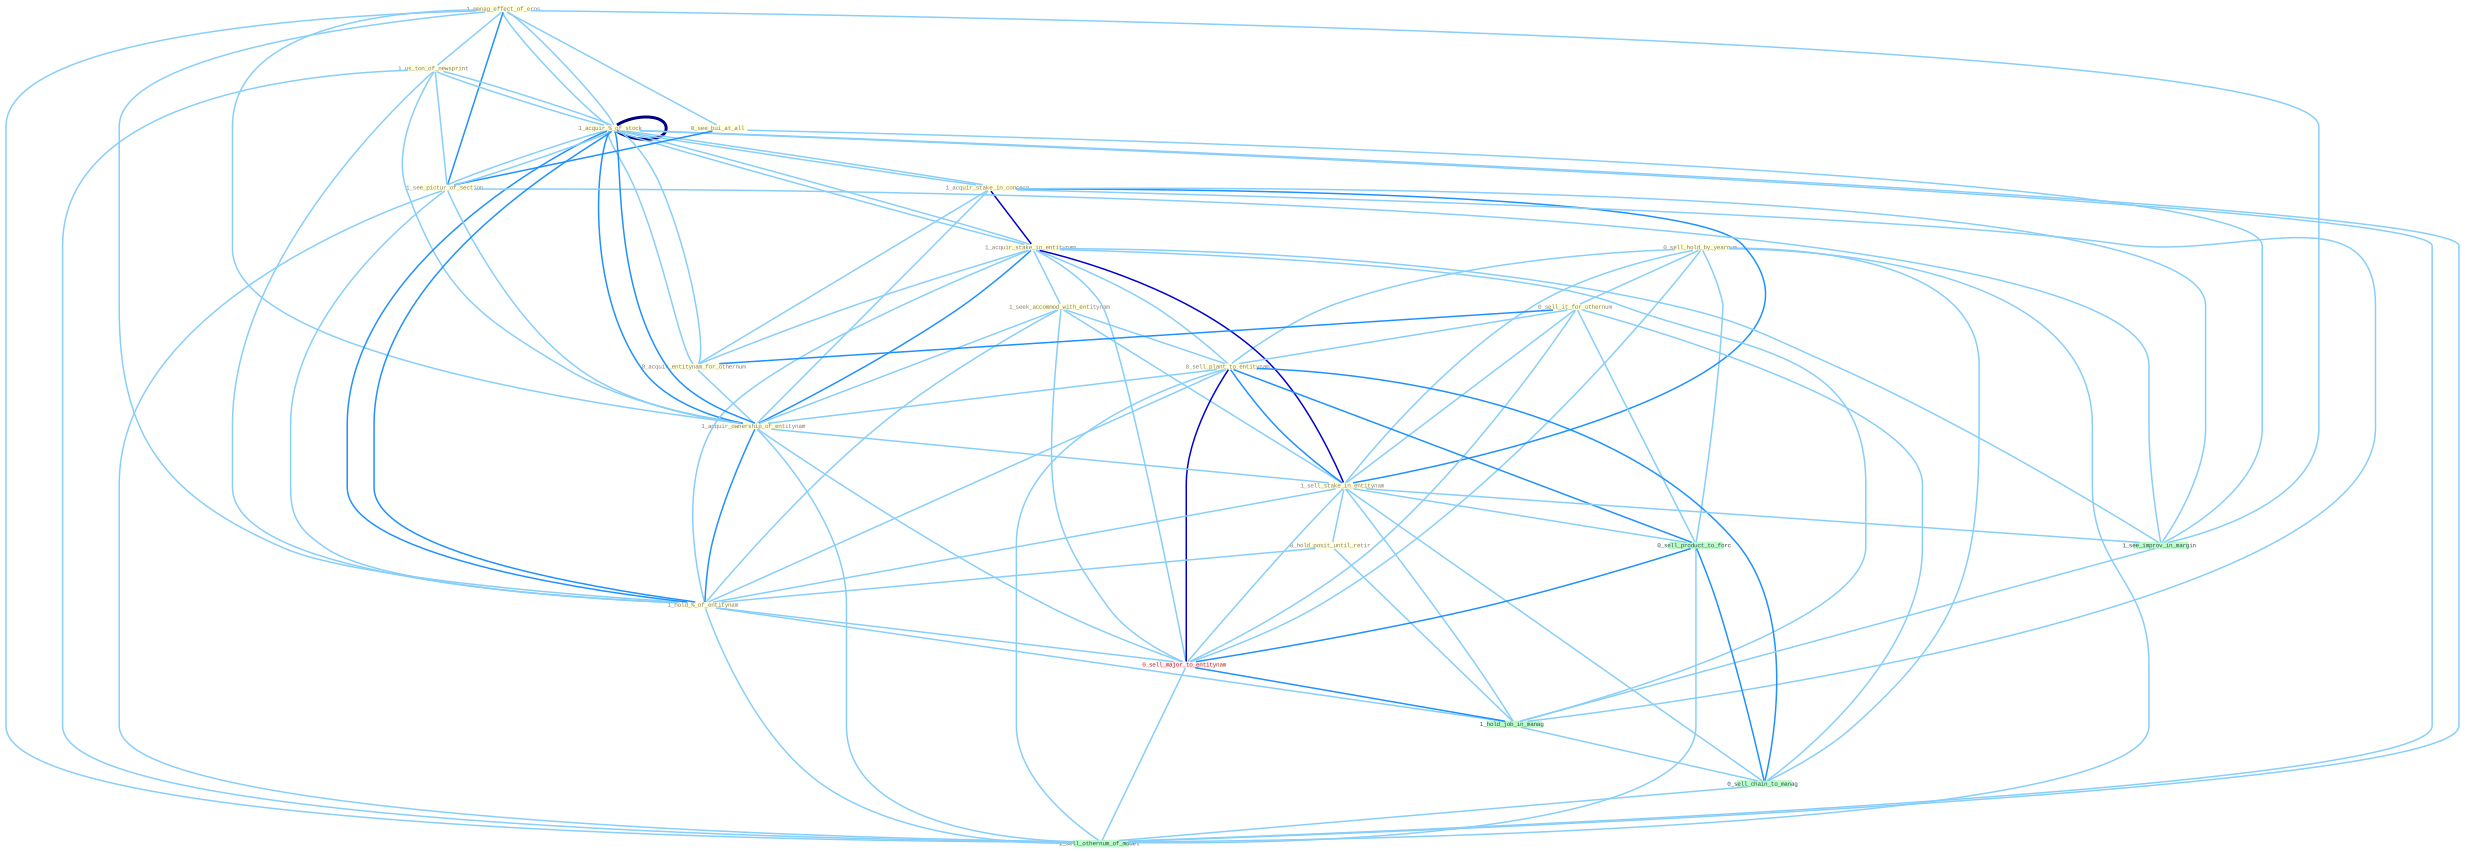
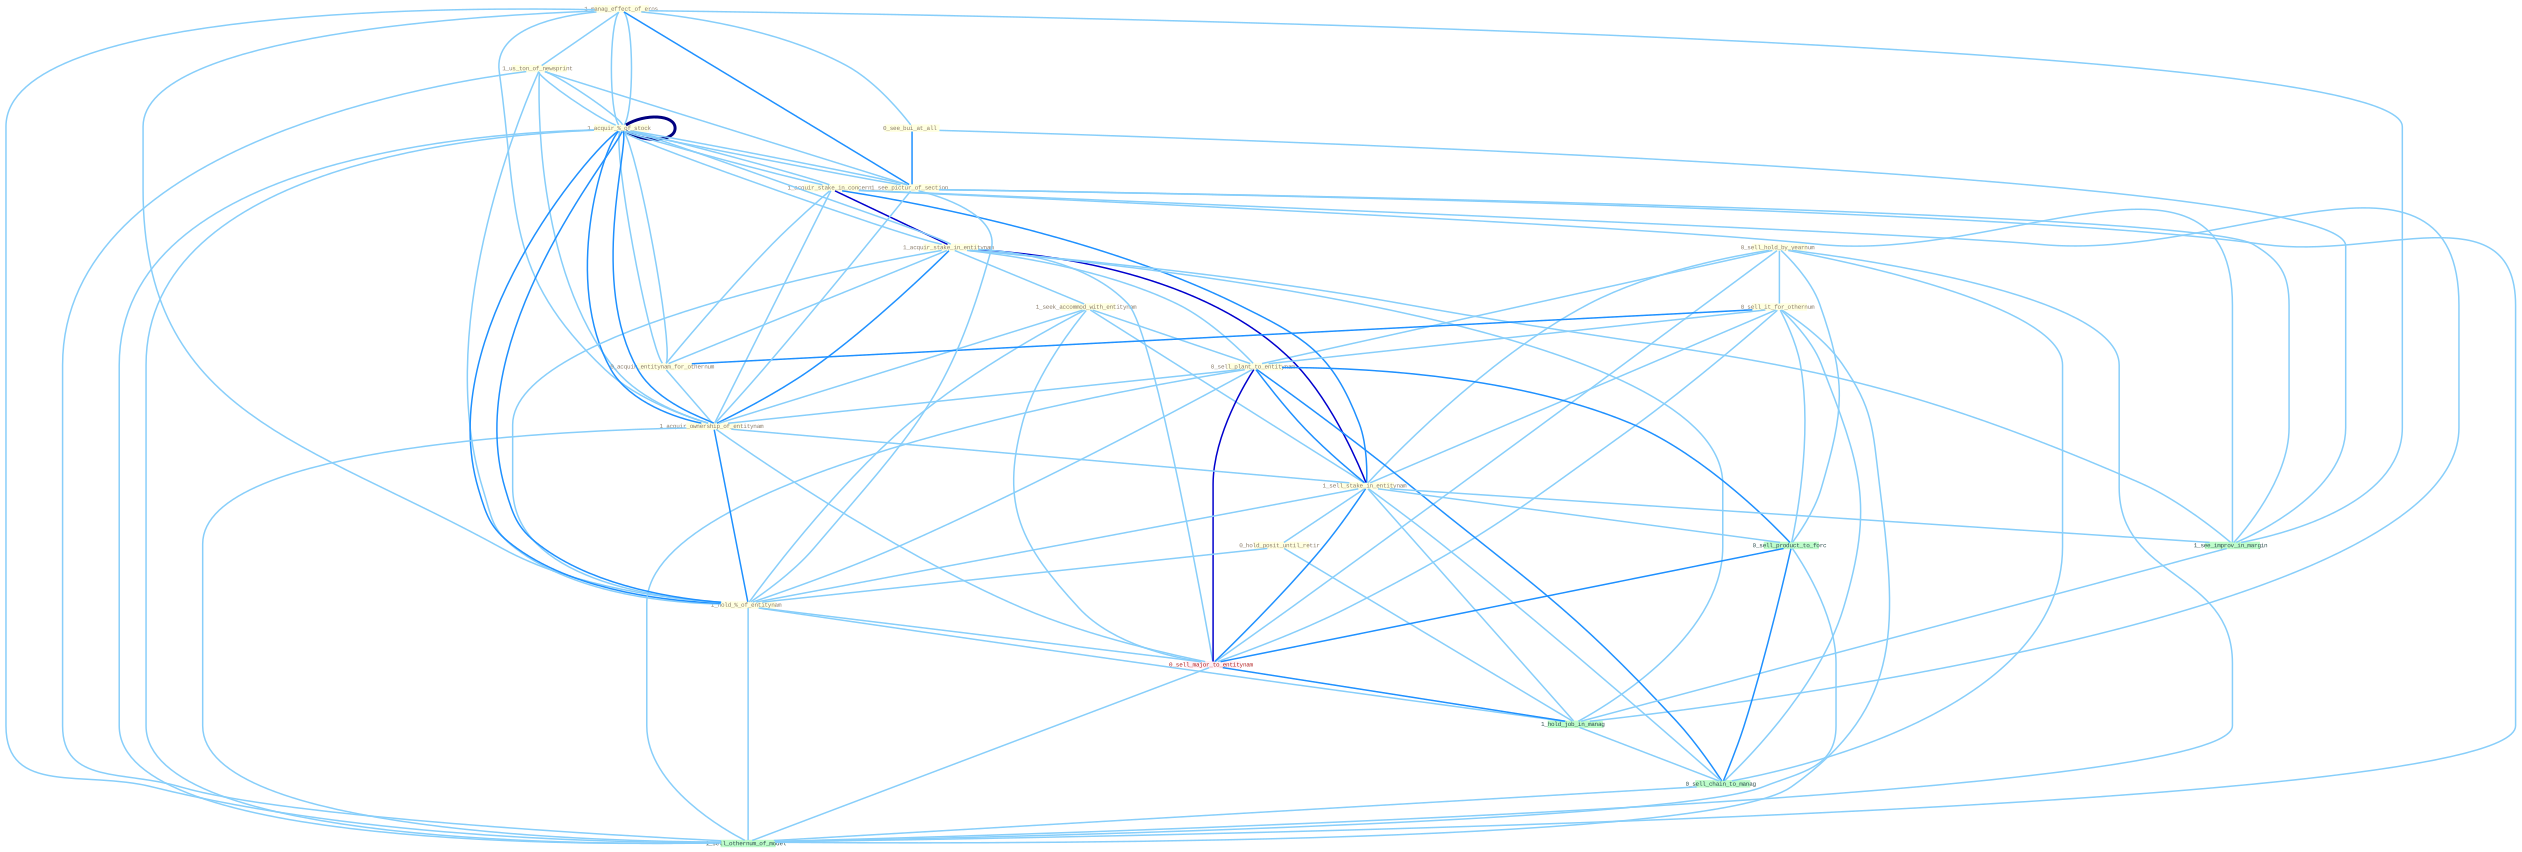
edge "1_sell_stake_in_entitynam" -- "0_sell_major_to_entitynam": color #87cefa -> #1e90ff
edge "0_sell_it_for_othernum" -- "1_sell_othernum_of_model": added
